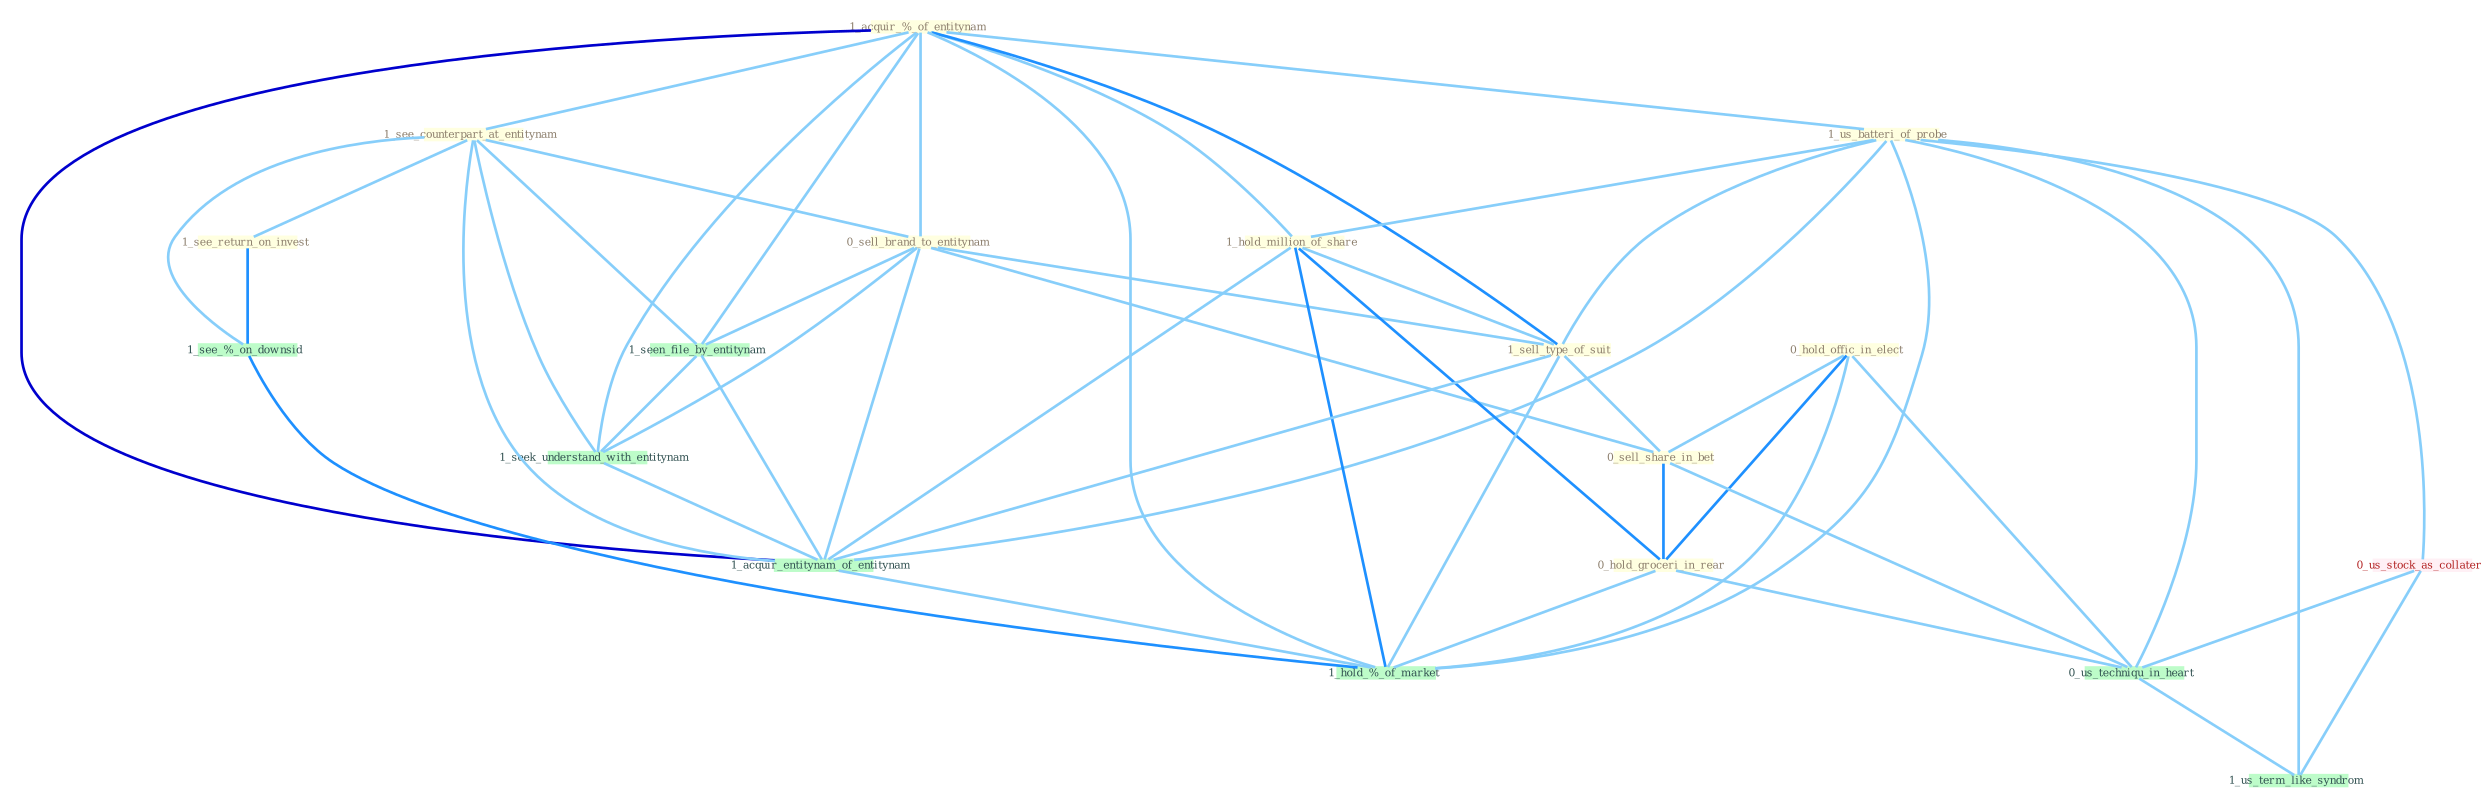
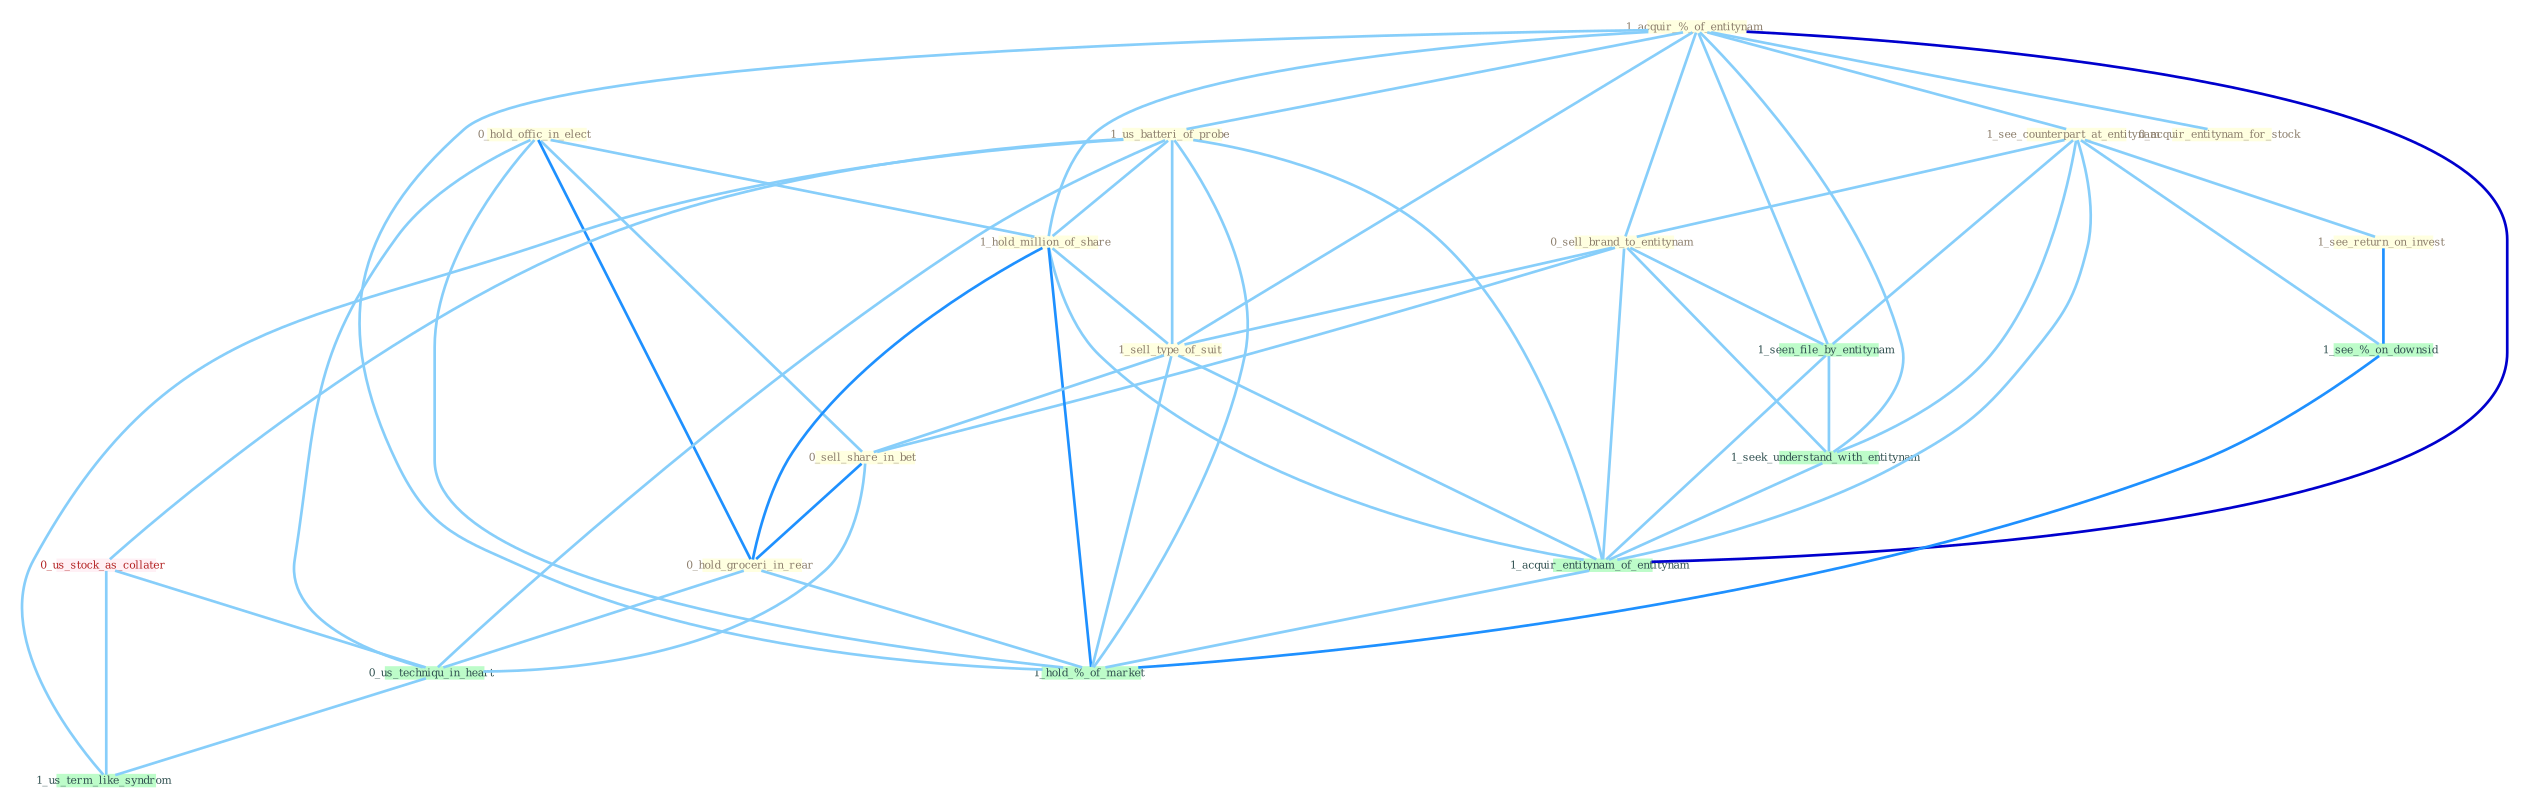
node "0_acquir_entitynam_for_stock": added
edge "1_acquir_%_of_entitynam" -- "1_sell_type_of_suit": color #1e90ff -> #87cefa
edge "0_hold_offic_in_elect" -- "1_hold_million_of_share": added
